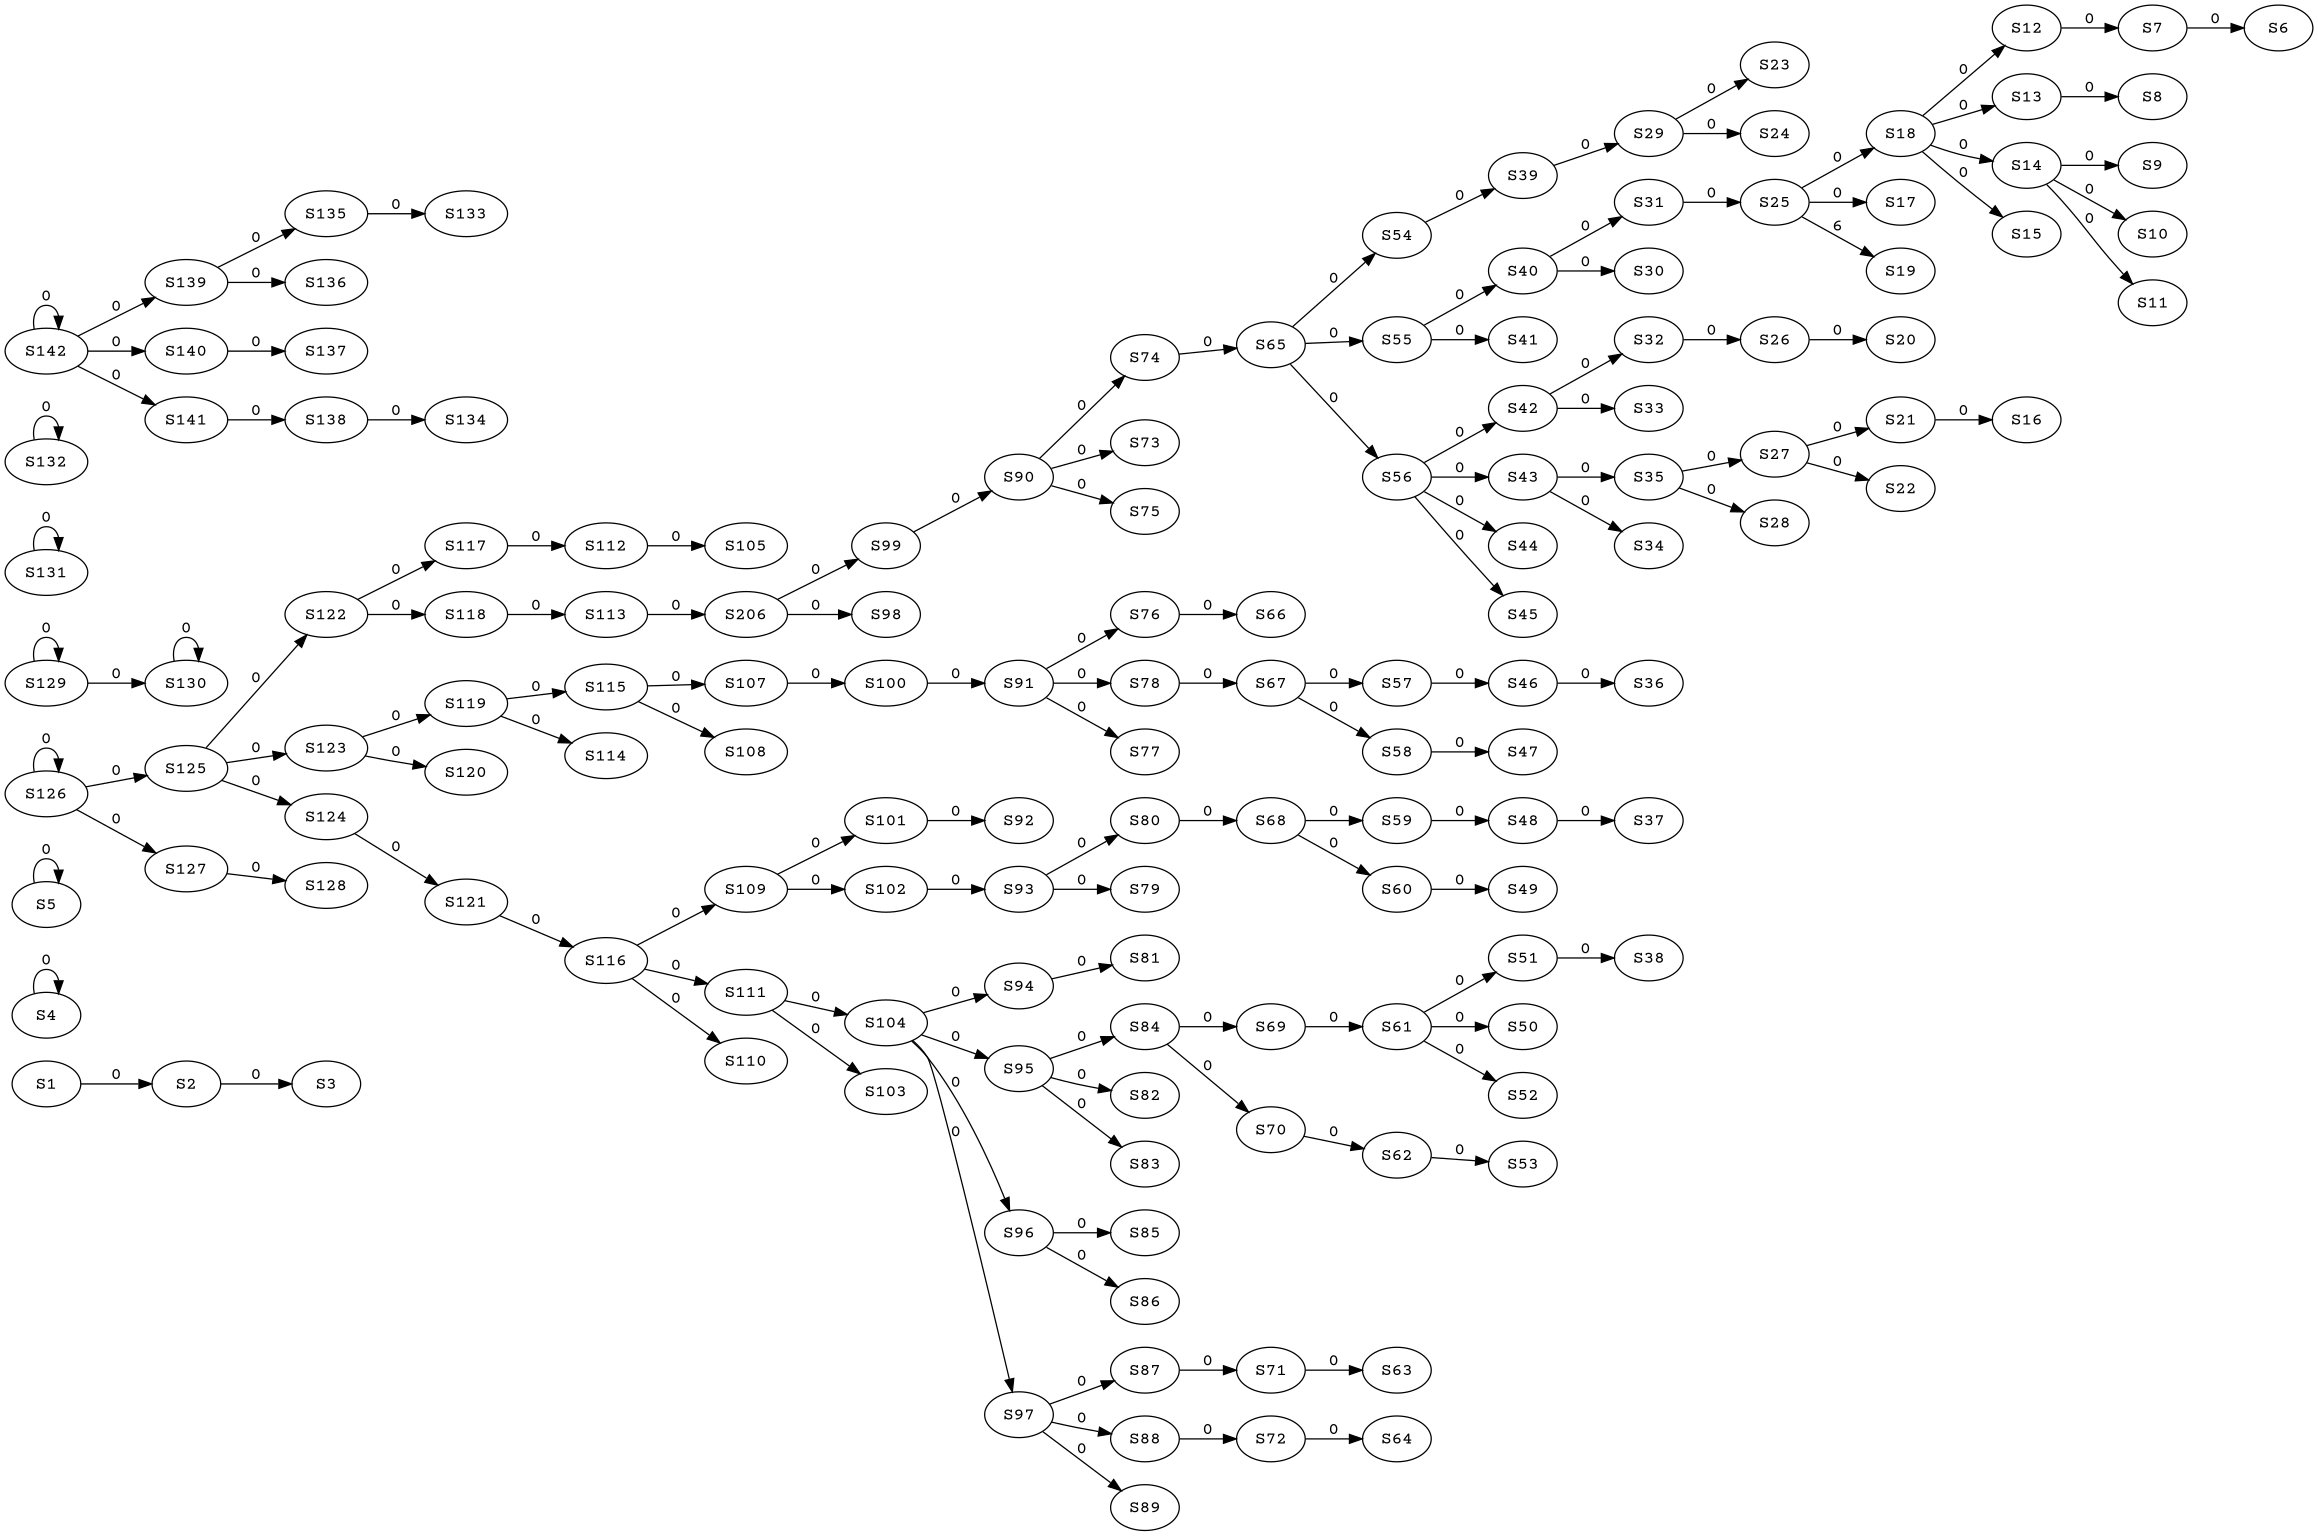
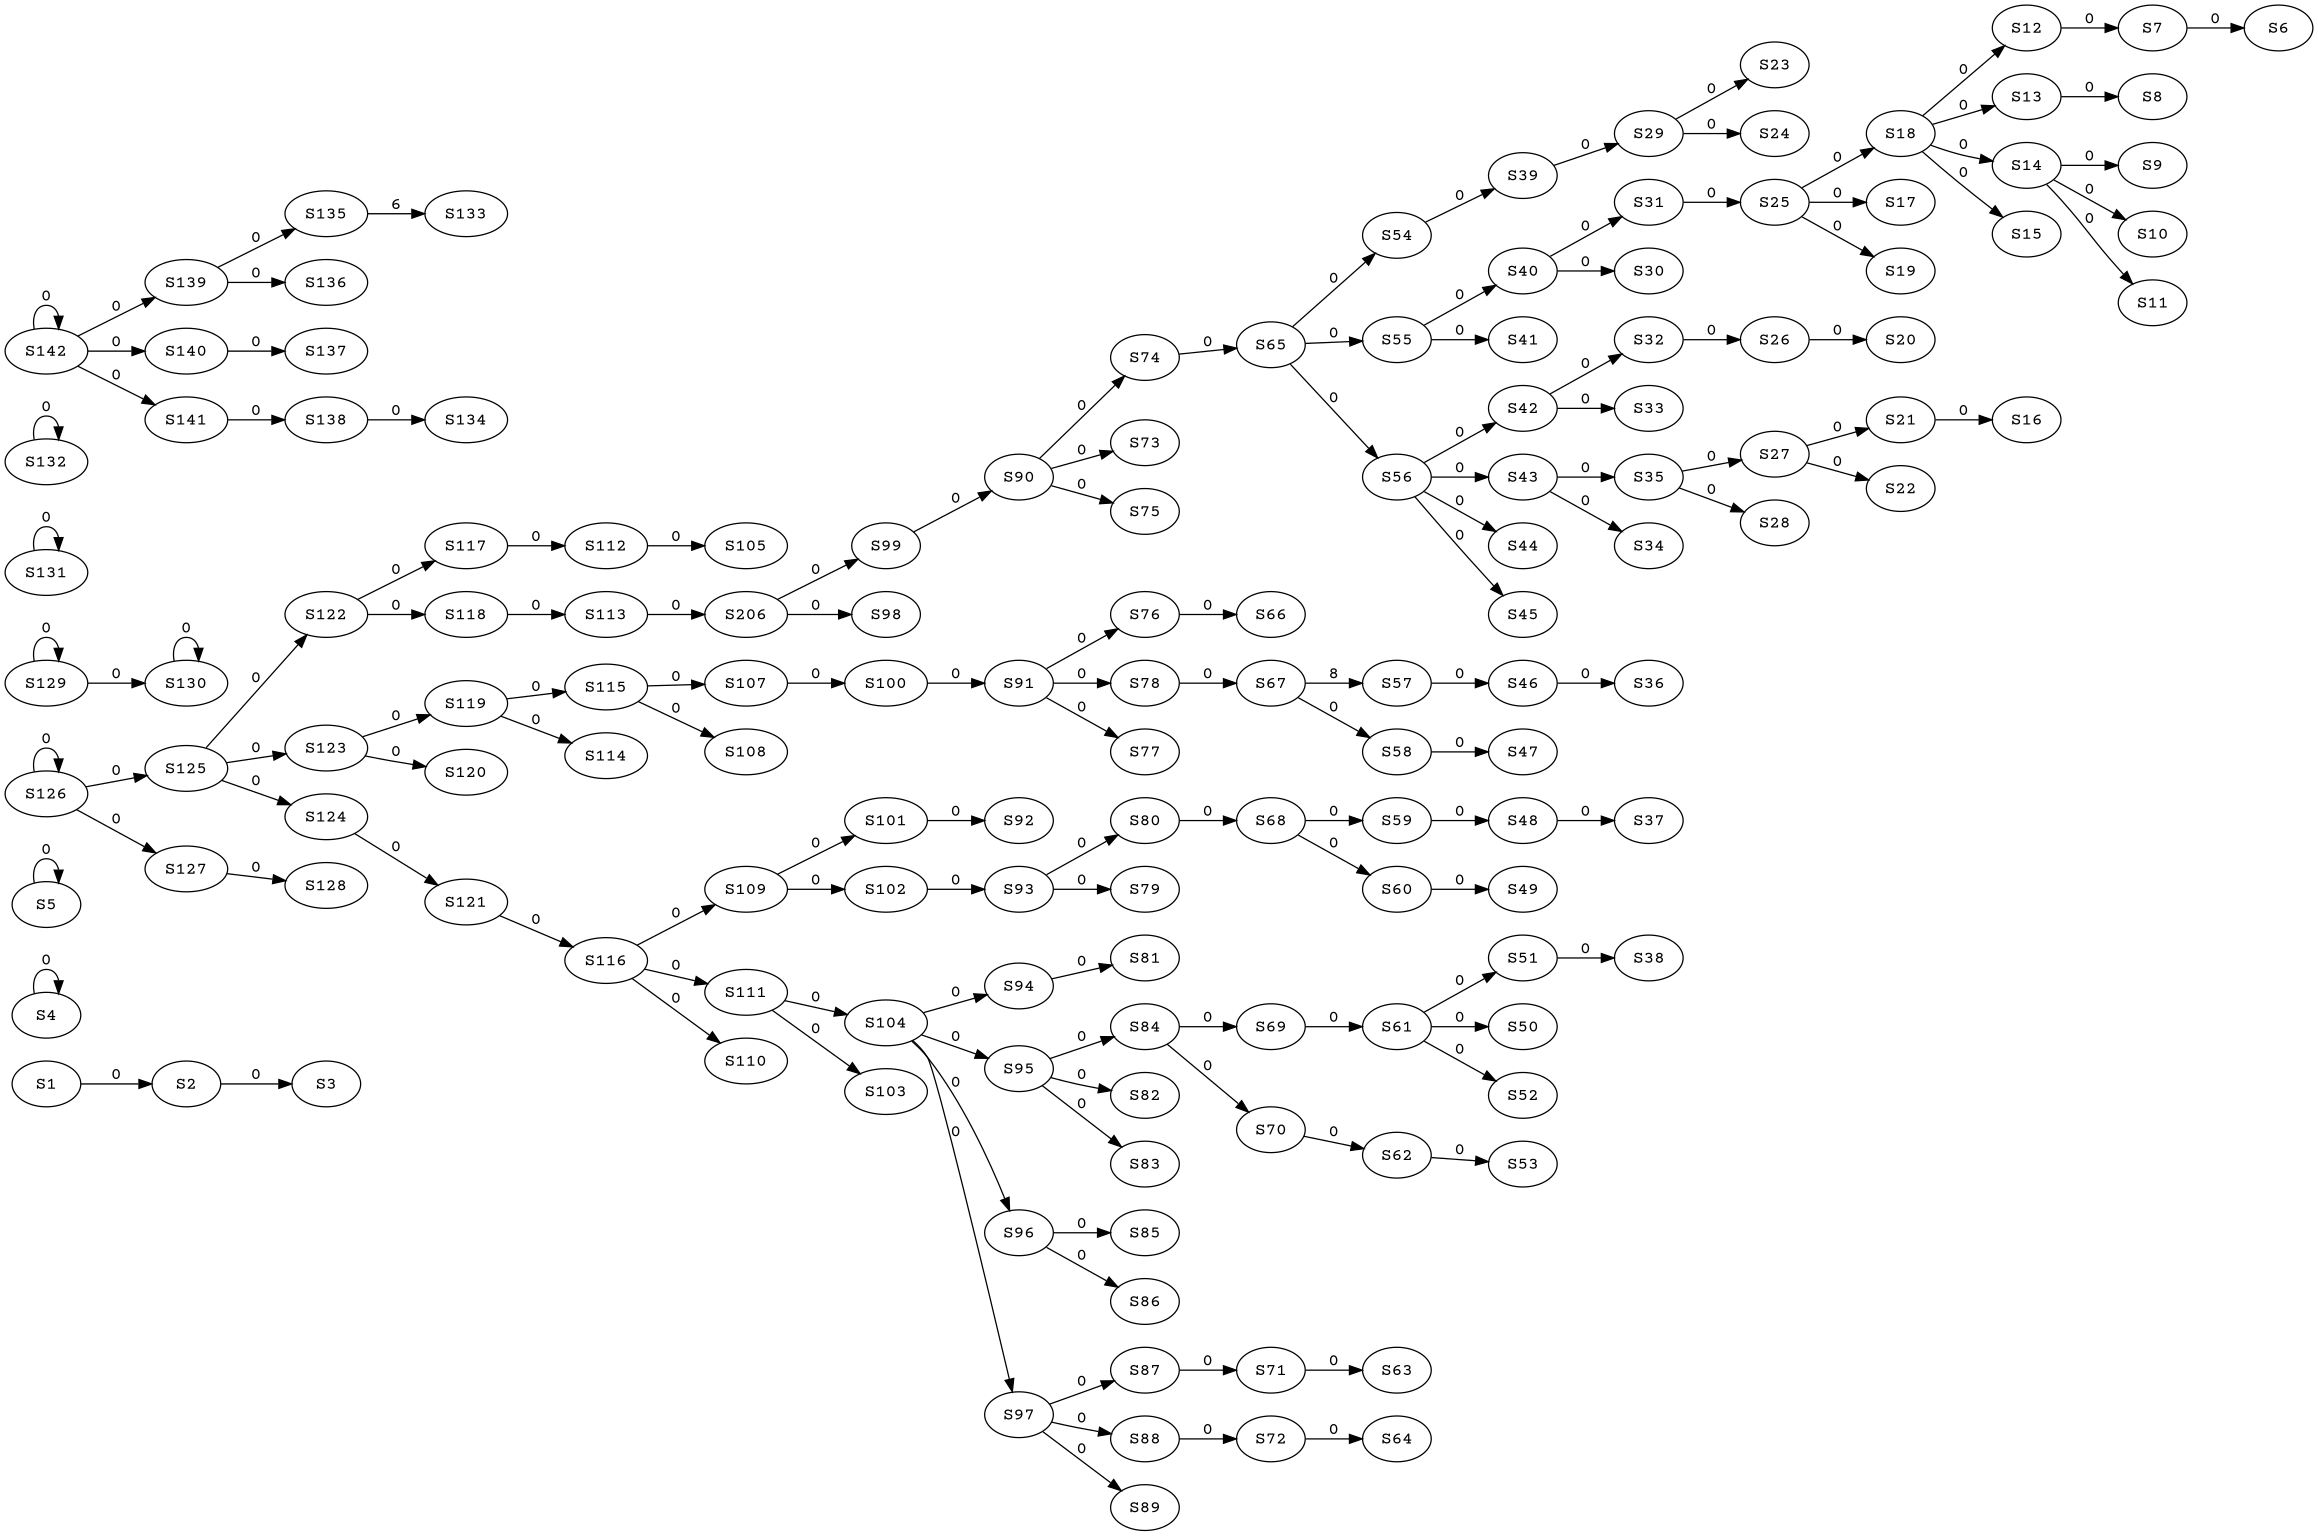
edge "S135" -> "S133": label "0" -> "6"
edge "S25" -> "S19": label "6" -> "0"
edge "S67" -> "S57": label "0" -> "8"
